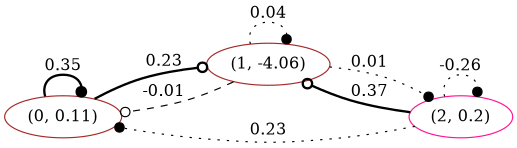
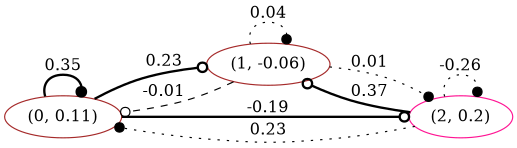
node "(1, -4.06)": label "(1, -4.06)" -> "(1, -0.06)"
edge "(0, 0.11)" -> "(2, 0.2)": added, label "-0.19"
